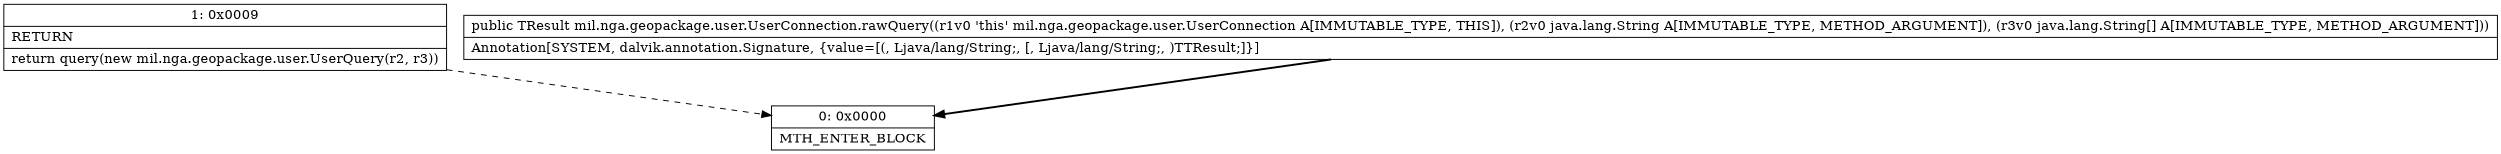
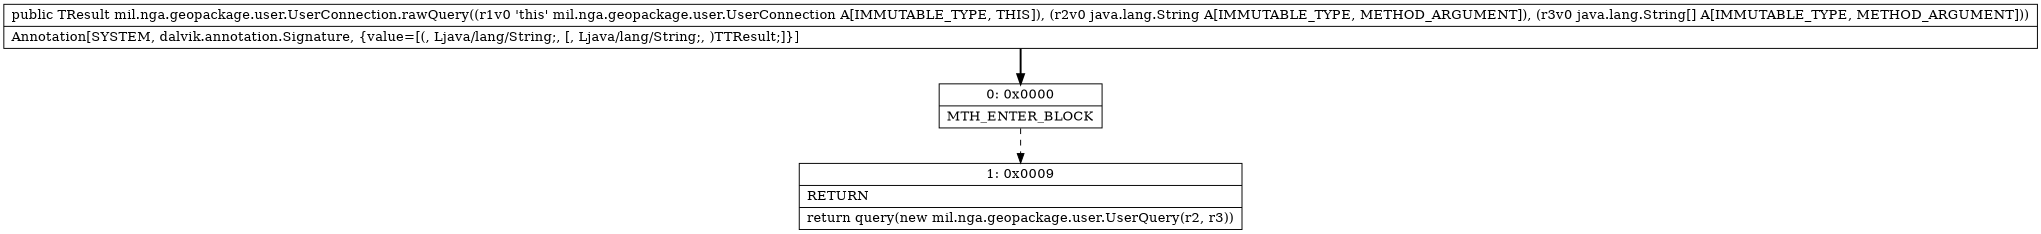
edge "1: 0x0009" -> "0: 0x0000": reversed
